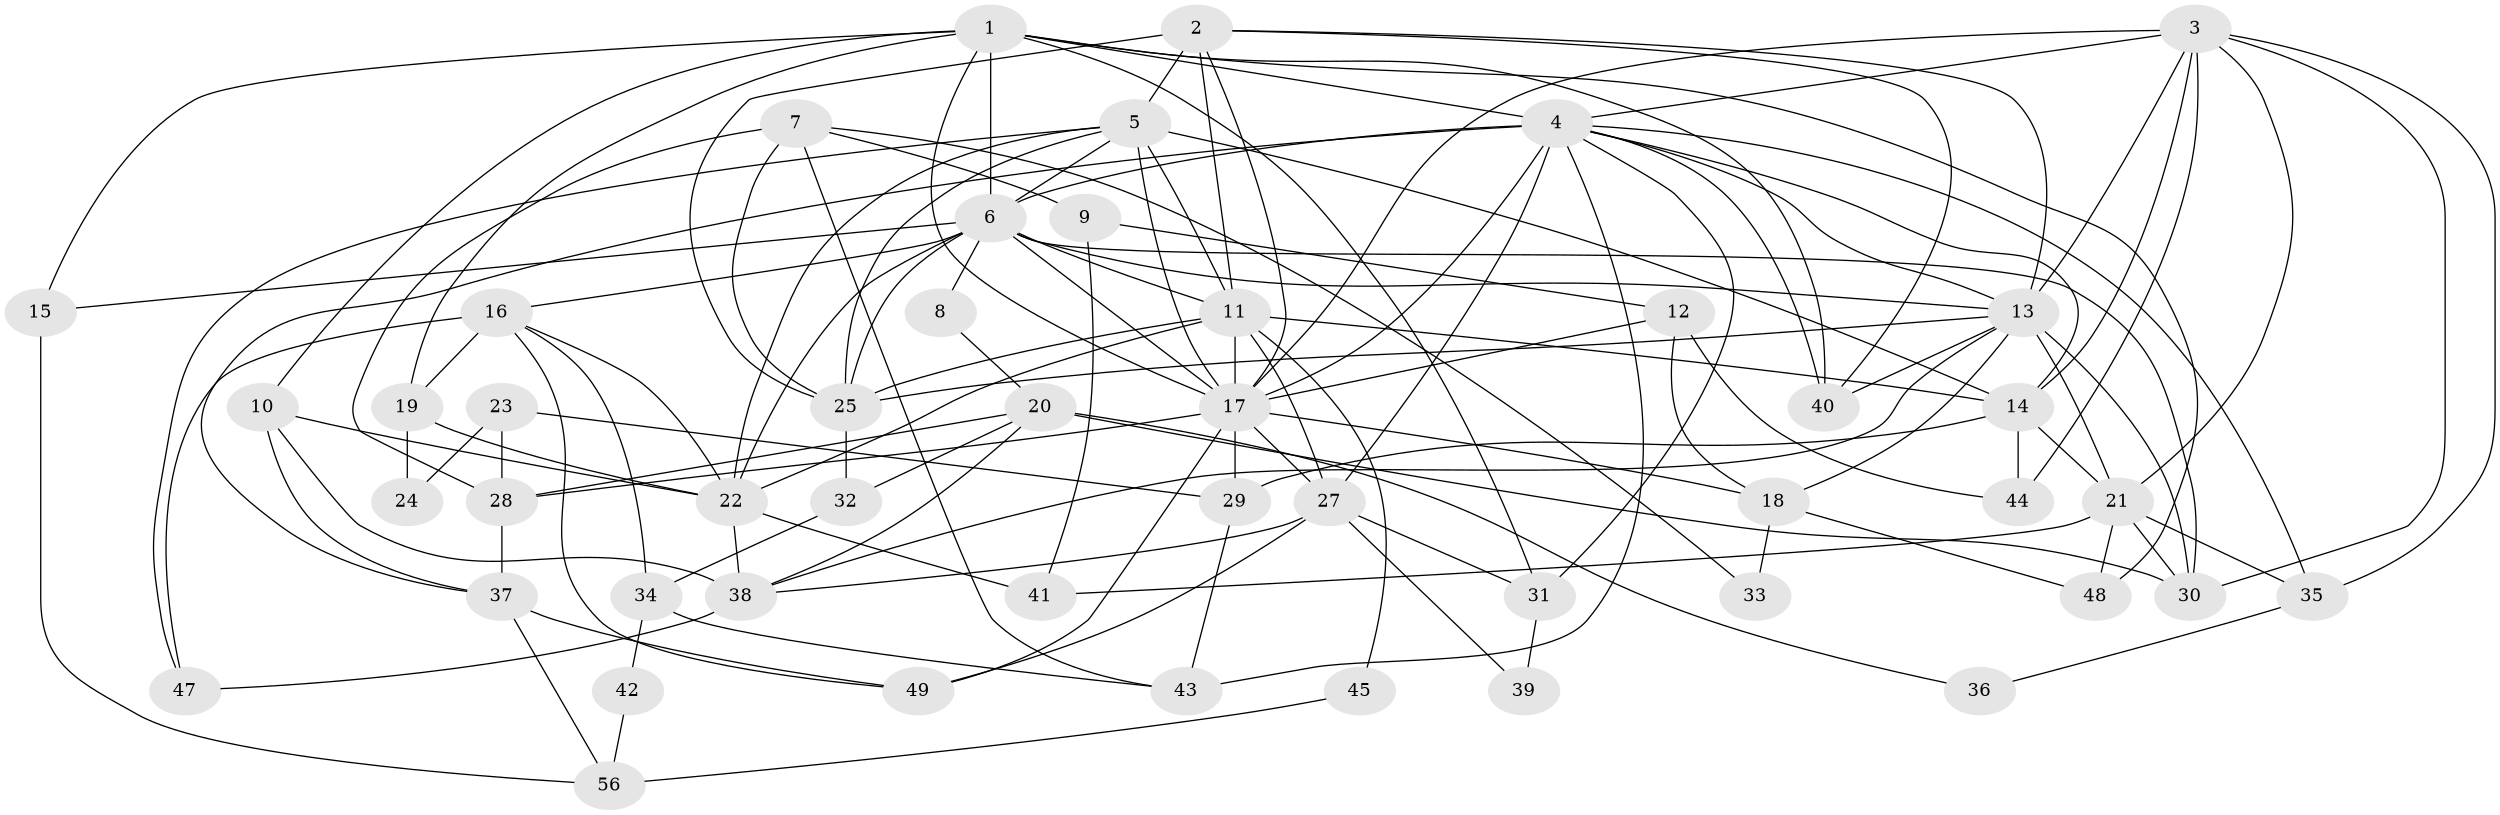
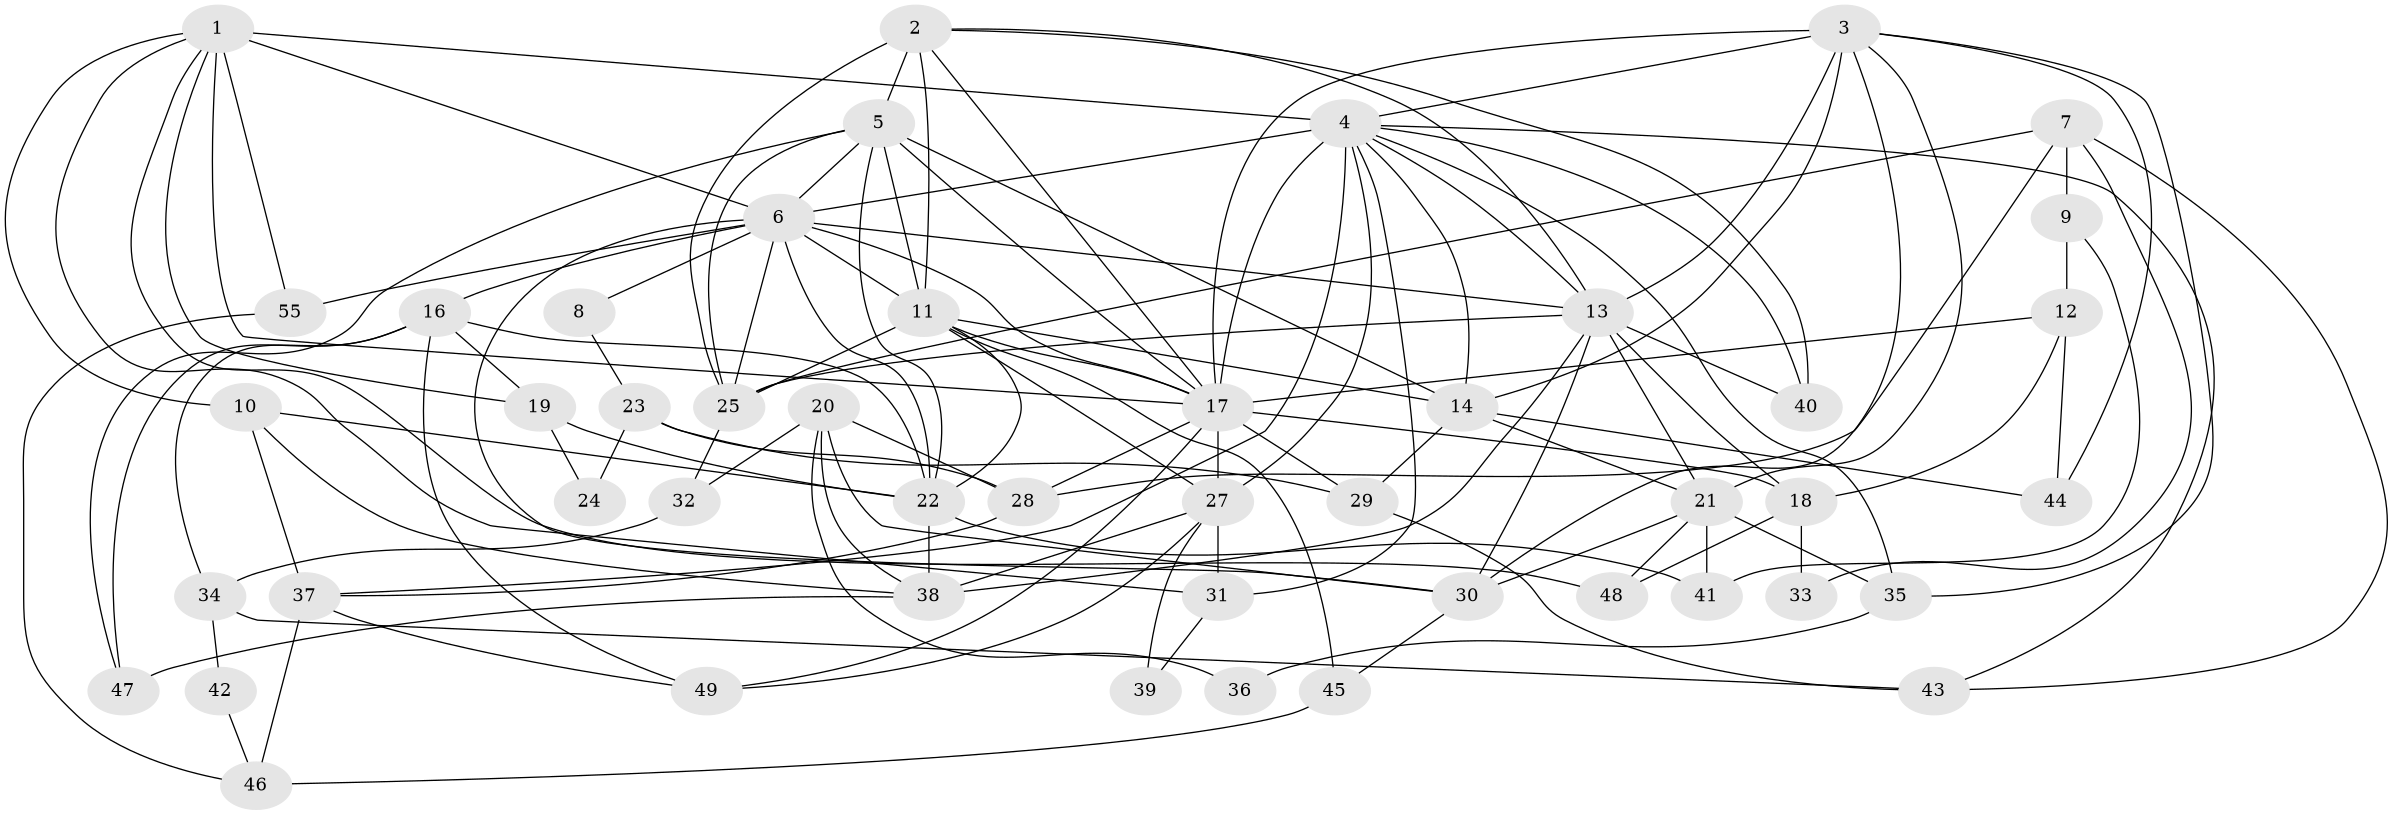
edge "1" -- "40": removed
node "15": label "15" -> "55"
edge "8" -- "20": now "8" -- "23"
edge "30" -- "45": added
node "56": label "56" -> "46"
